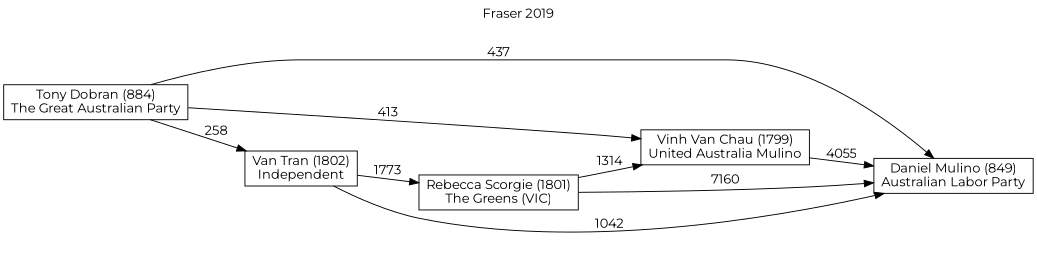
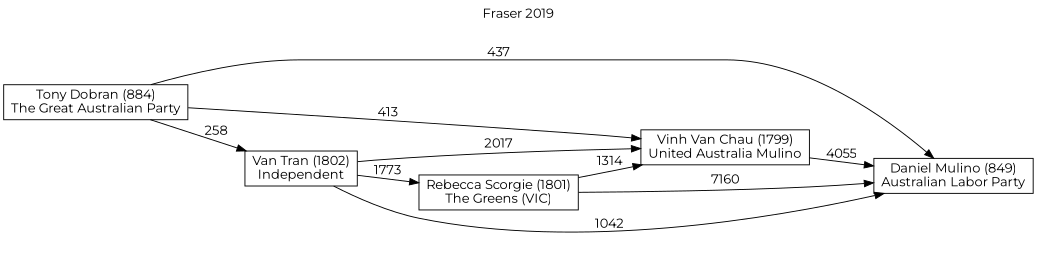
edge "Van Tran (1802) Independent" -> "Vinh Van Chau (1799) United Australia Mulino": added, label "2017"
